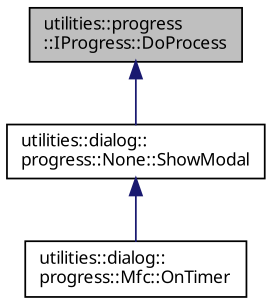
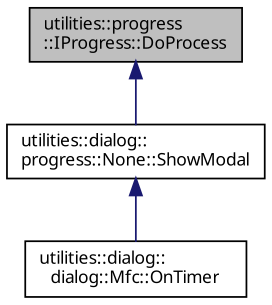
node "utilities::dialog:: progress::Mfc::OnTimer": label "utilities::dialog:: progress::Mfc::OnTimer" -> "utilities::dialog:: dialog::Mfc::OnTimer"
